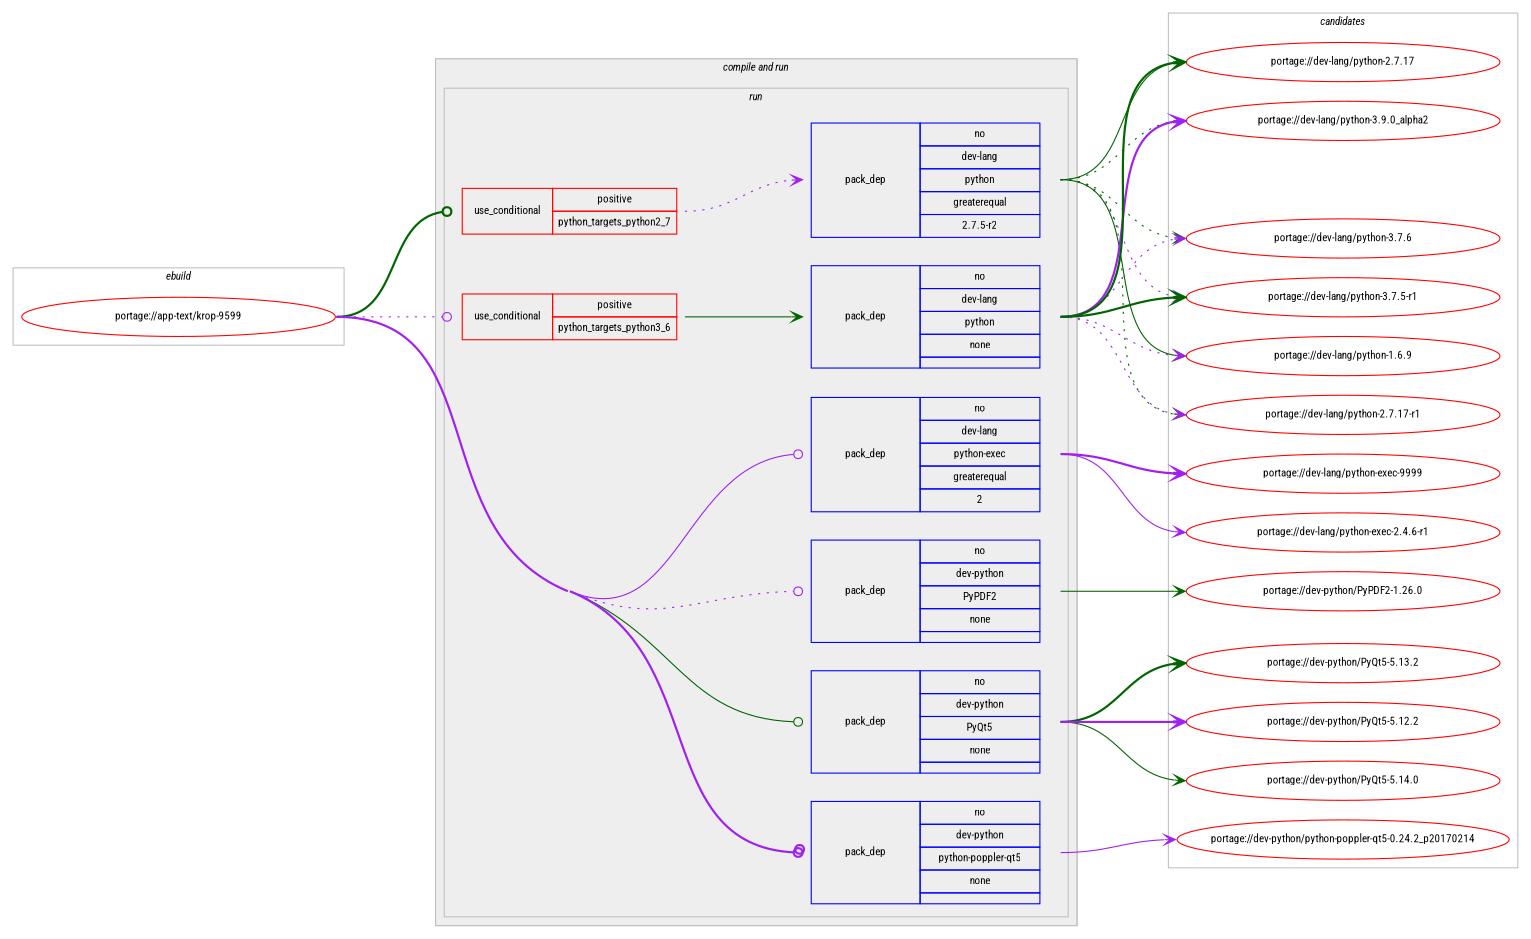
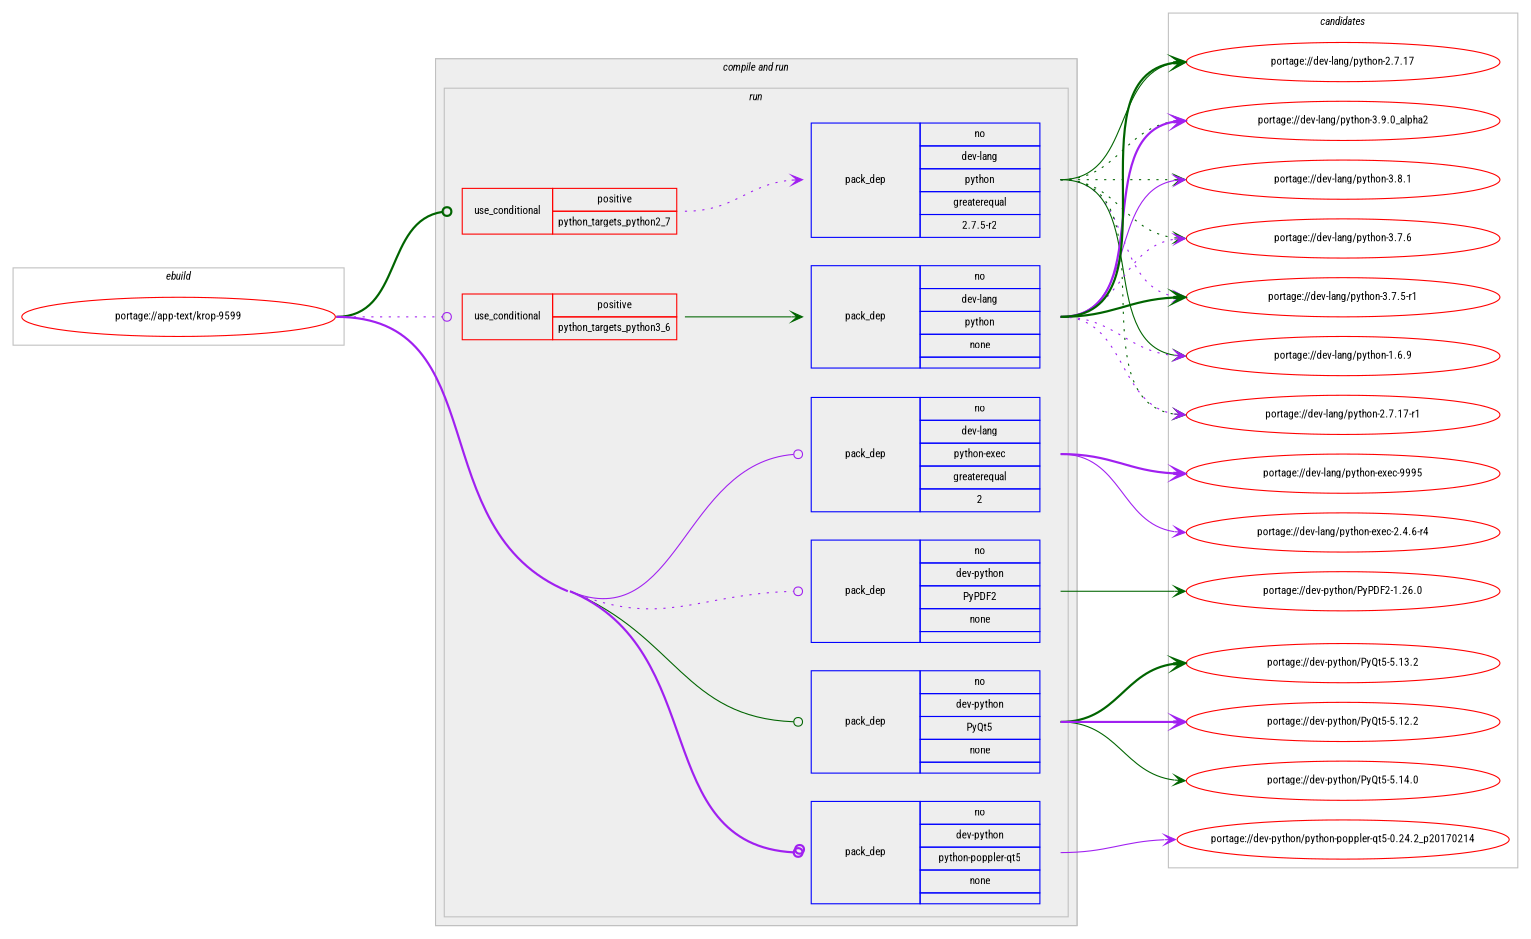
node "portage://dev-lang/python-3.8.1": added
node "portage://dev-lang/python-exec-9999": label "portage://dev-lang/python-exec-9999" -> "portage://dev-lang/python-exec-9995"
node "portage://dev-lang/python-exec-2.4.6-r1": label "portage://dev-lang/python-exec-2.4.6-r1" -> "portage://dev-lang/python-exec-2.4.6-r4"
